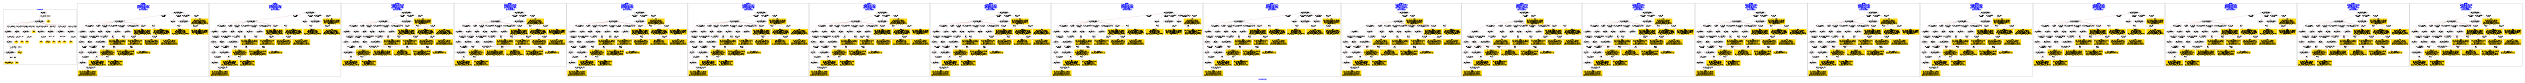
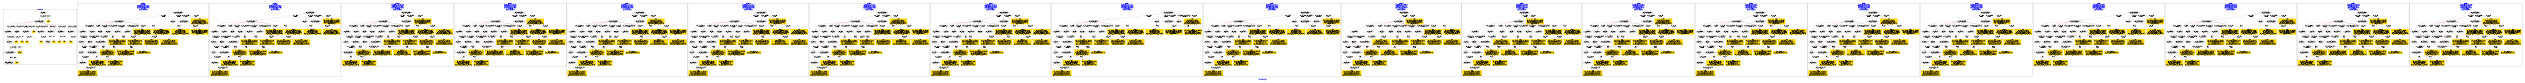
node "material_uri": fillcolor gold -> lightgray
node "author_appellation_uri": fillcolor gold -> lightgray
